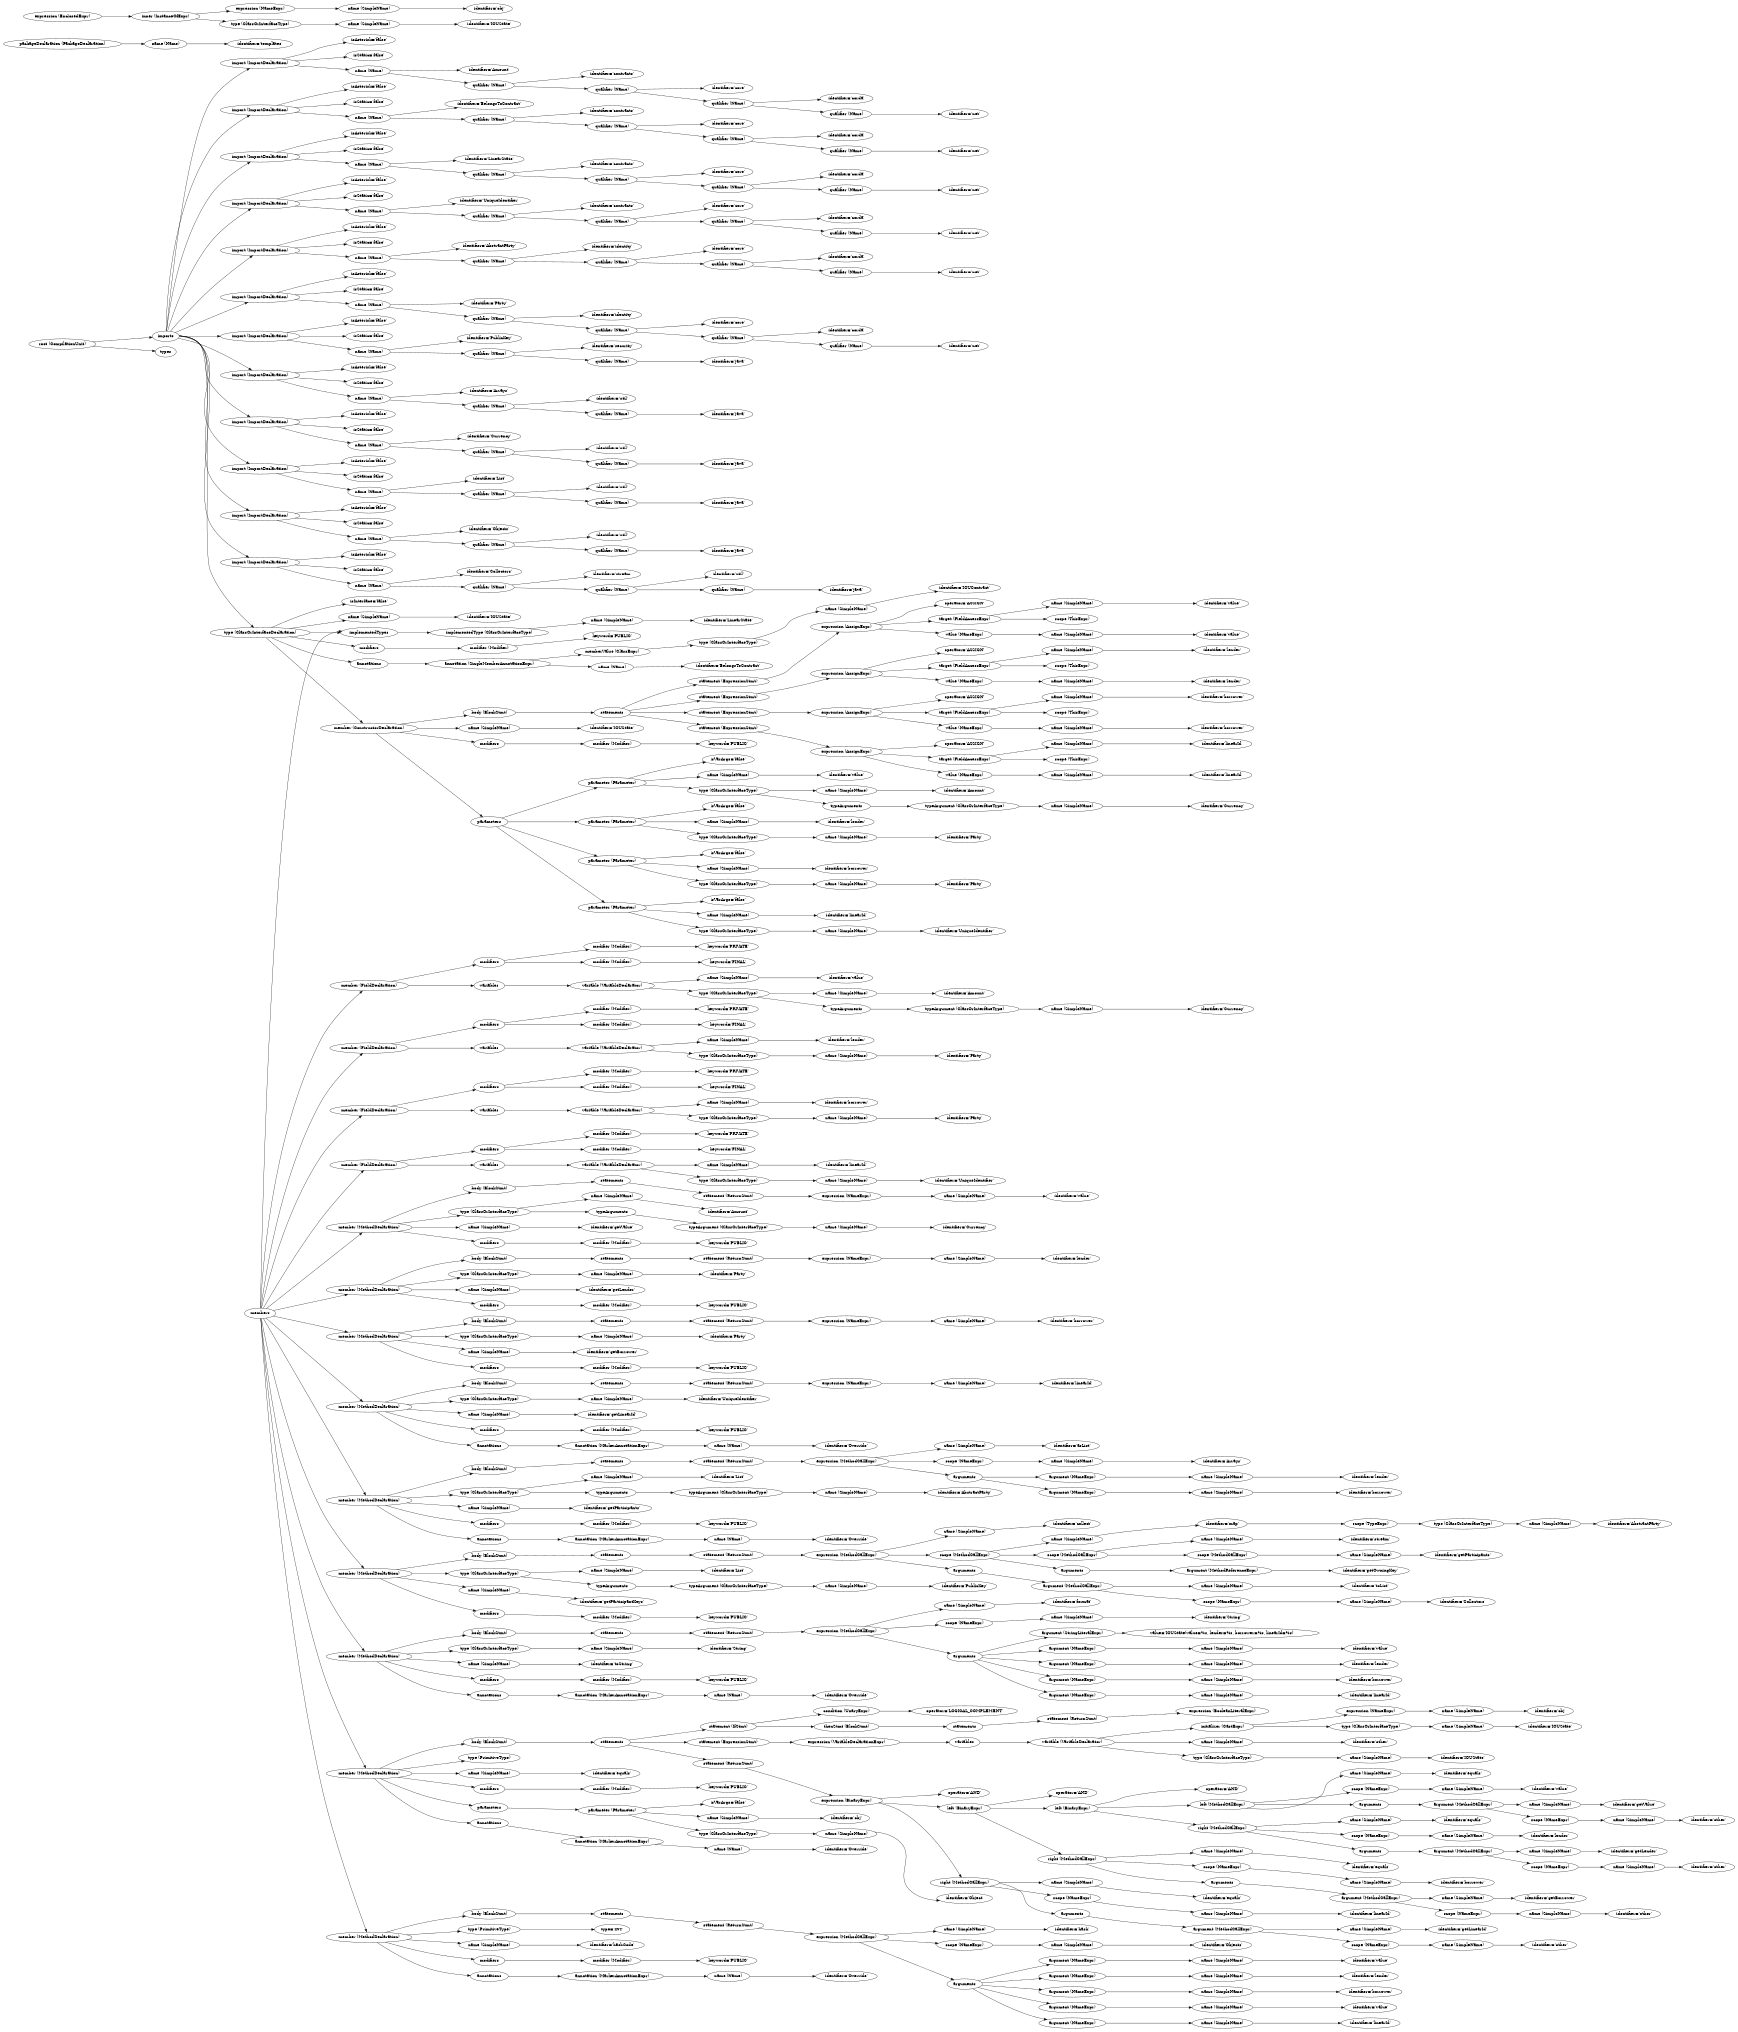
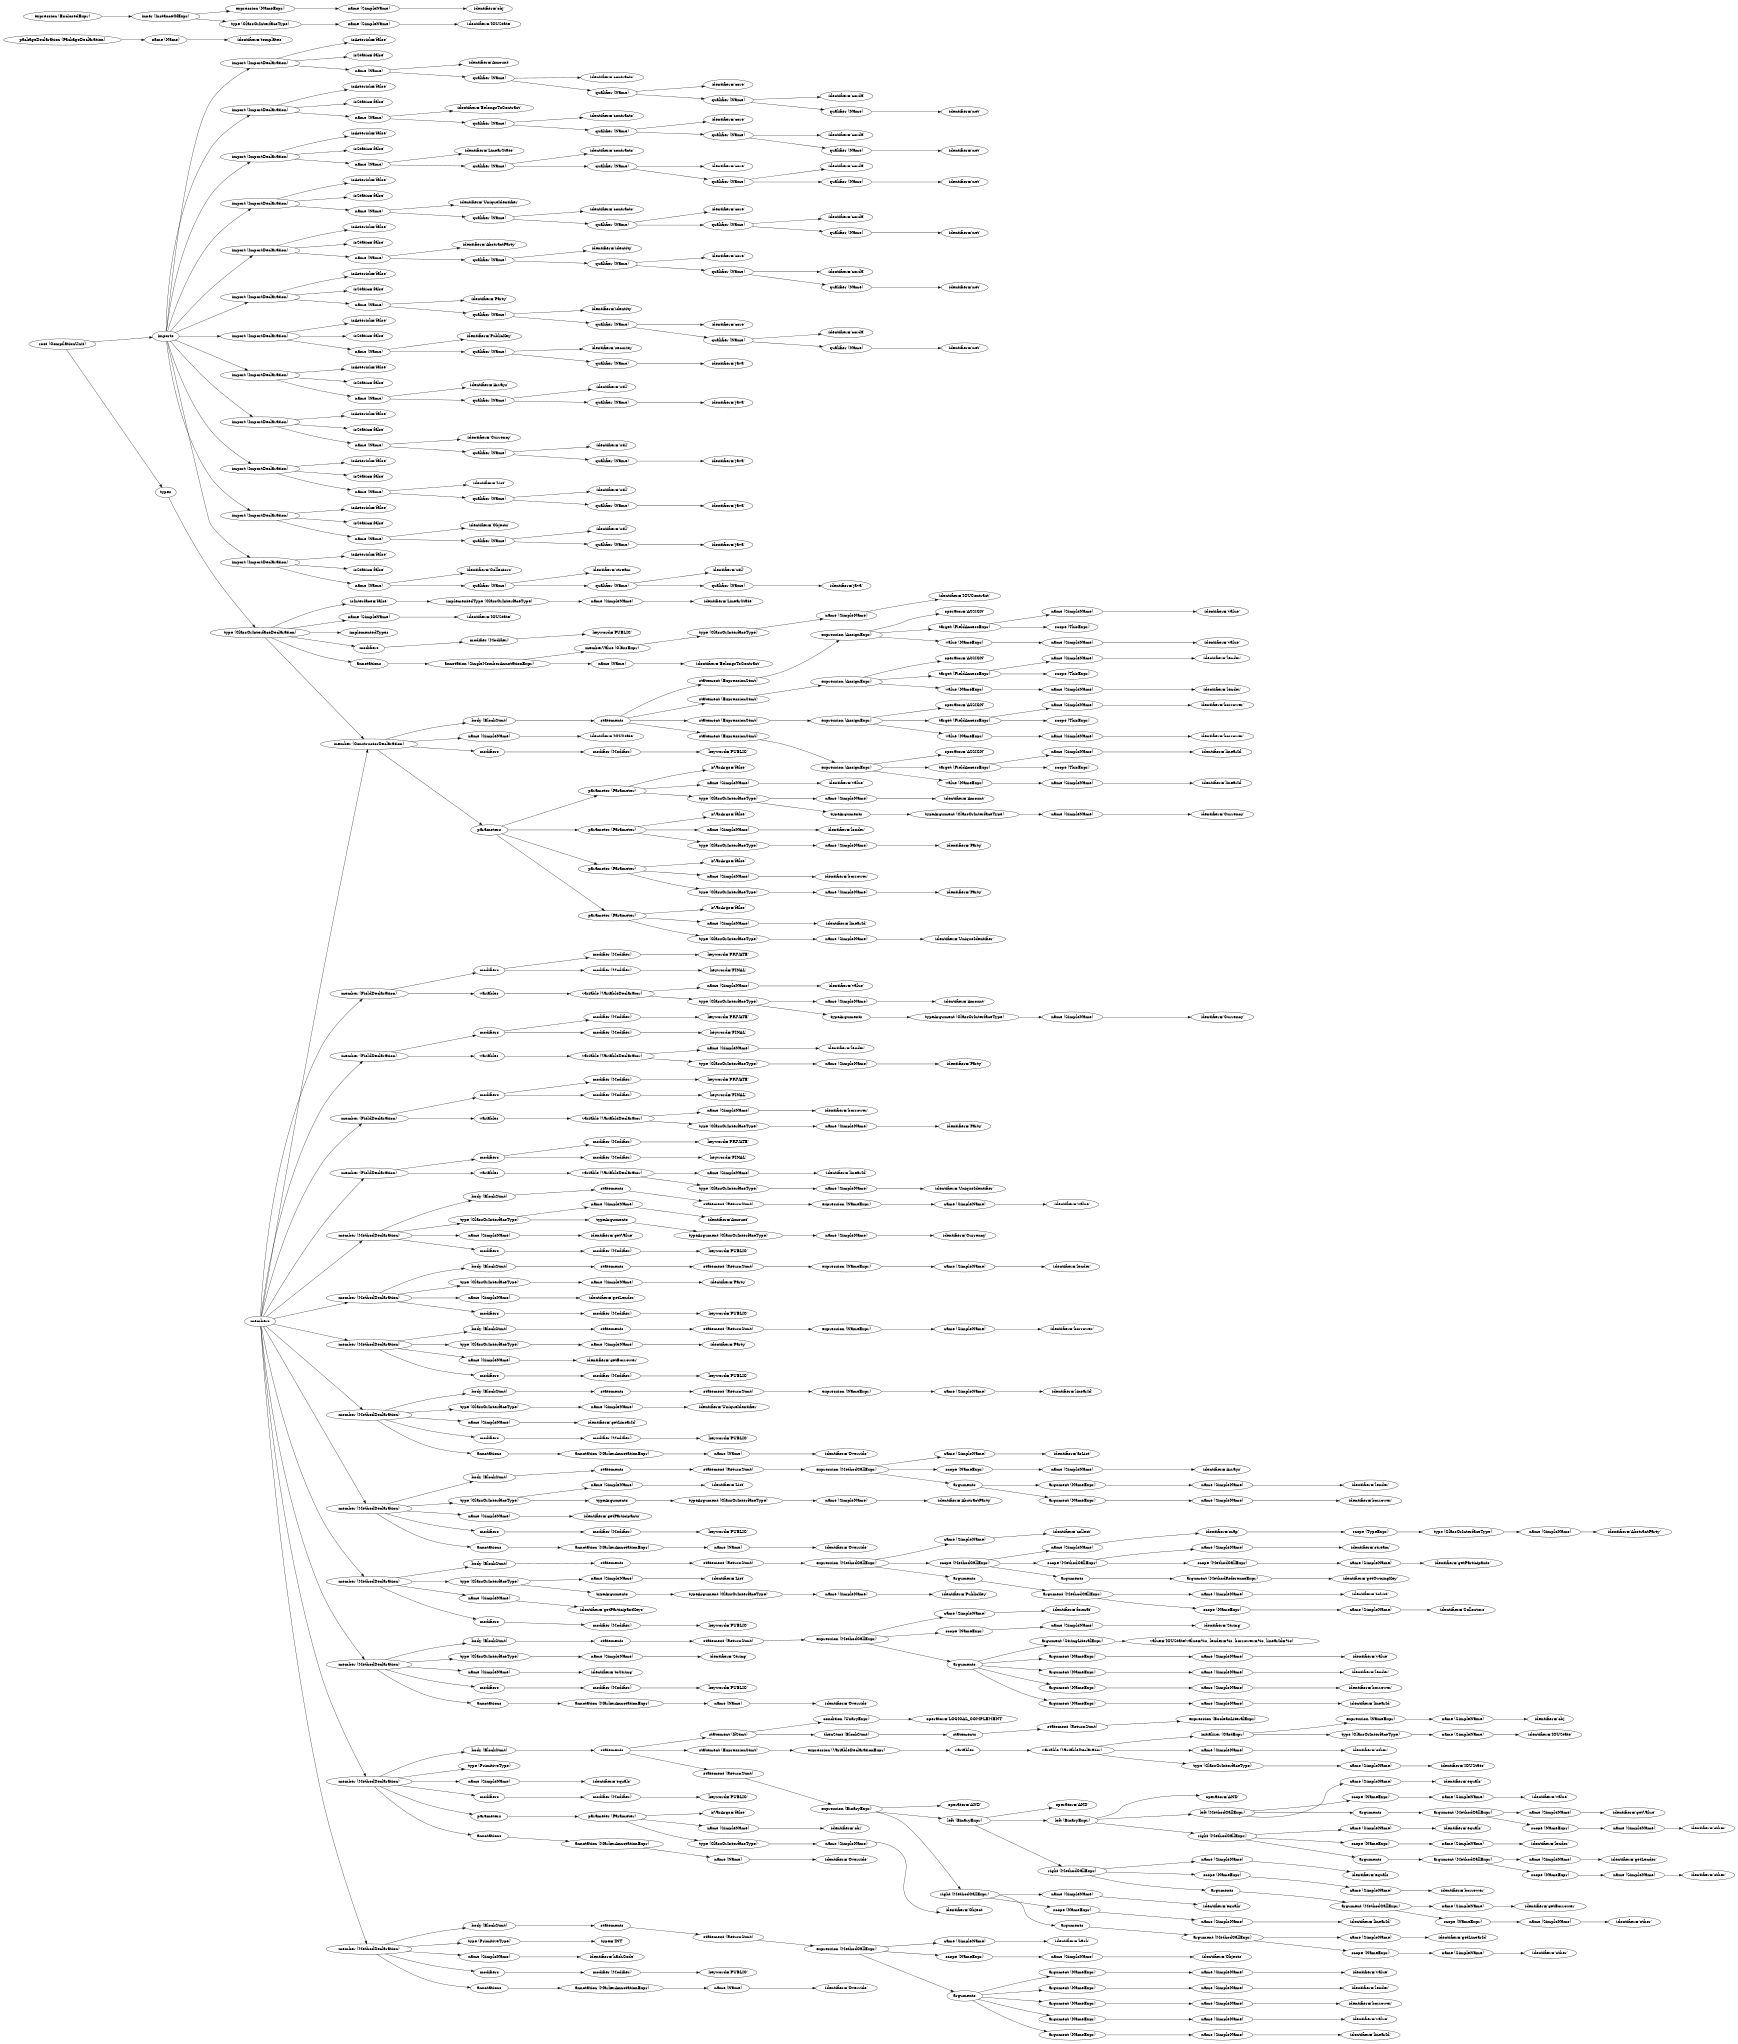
edge "imports" -> "type (ClassOrInterfaceDeclaration)": now "types" -> "type (ClassOrInterfaceDeclaration)"
edge "implementedTypes" -> "implementedType (ClassOrInterfaceType)": now "isInterface='false'" -> "implementedType (ClassOrInterfaceType)"
edge "members" -> "implementedTypes": now "members" -> "member (ConstructorDeclaration)"
